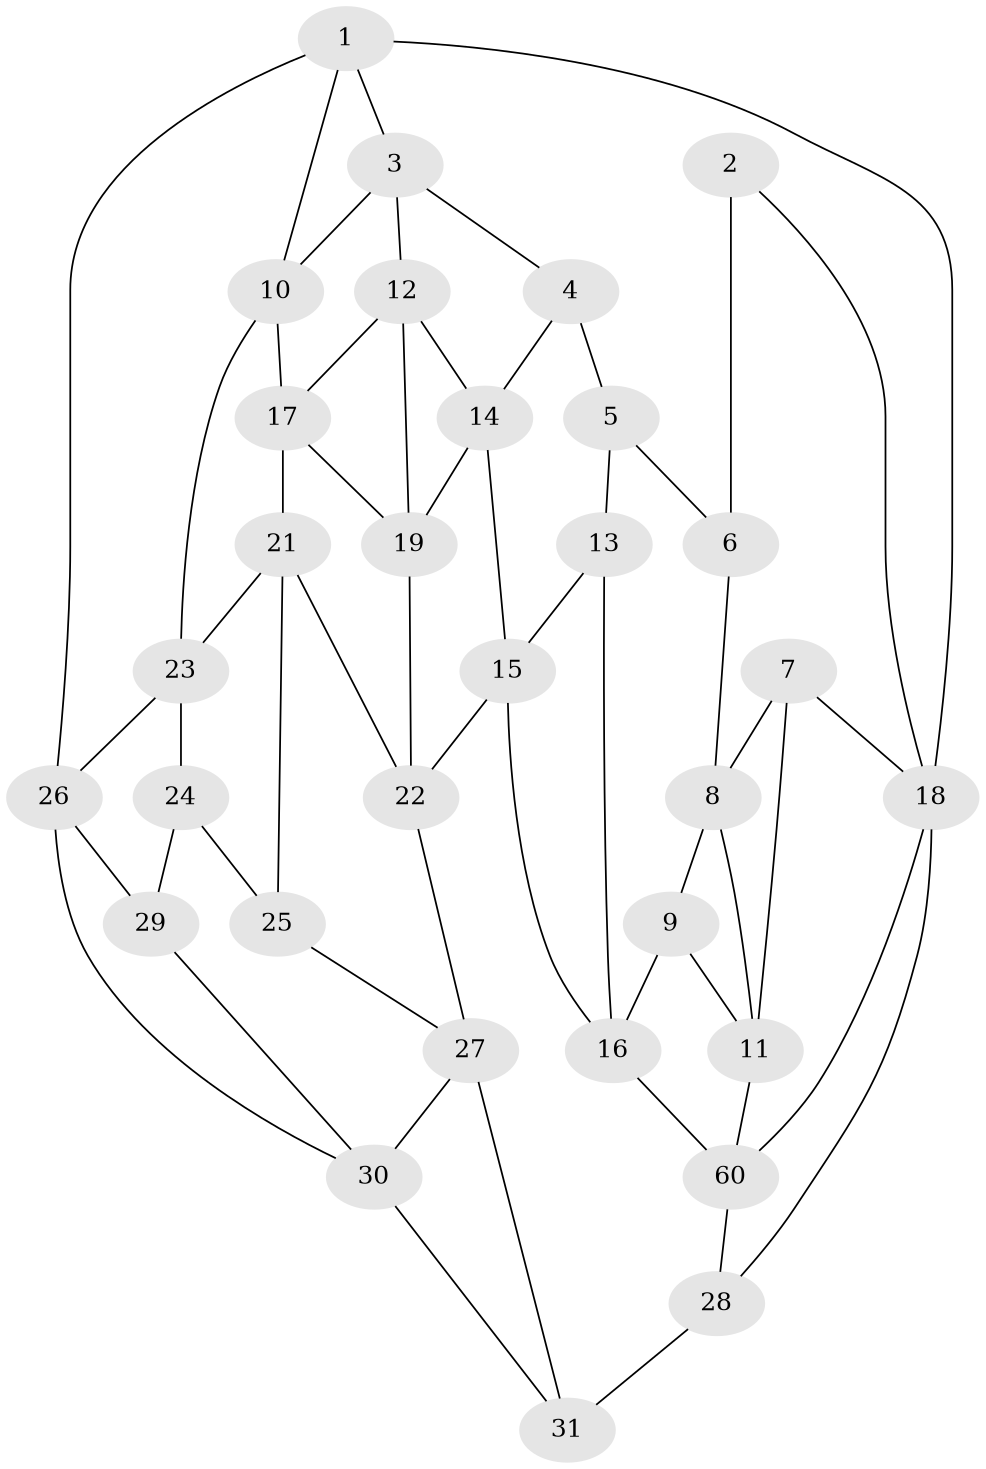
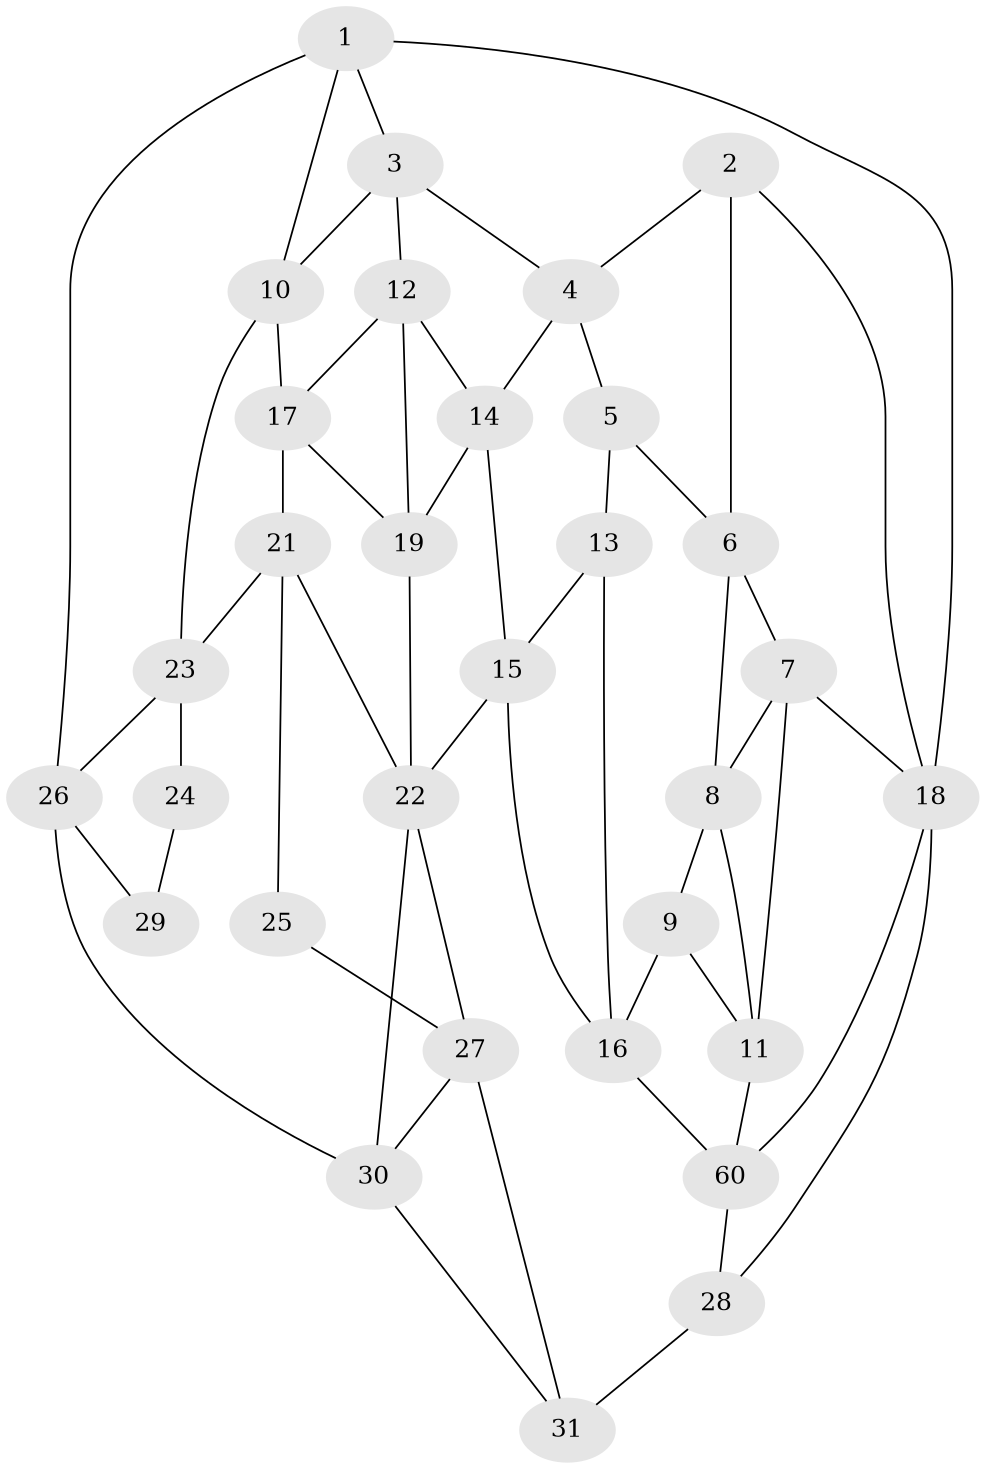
edge "2" -- "4": added
edge "6" -- "7": added
edge "24" -- "25": removed
edge "29" -- "30": now "22" -- "30"
